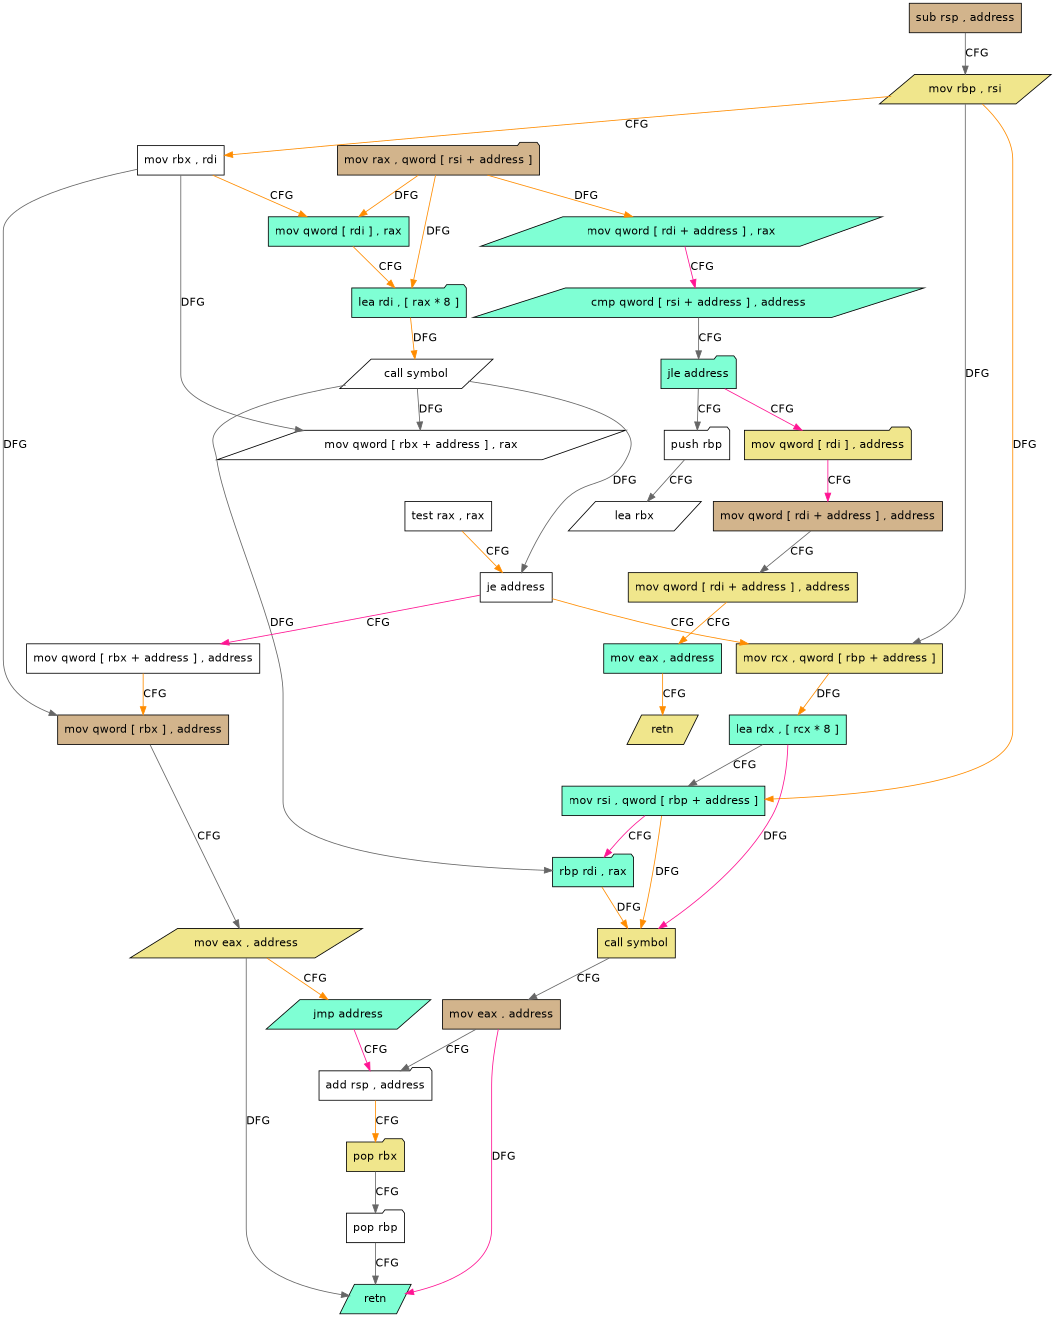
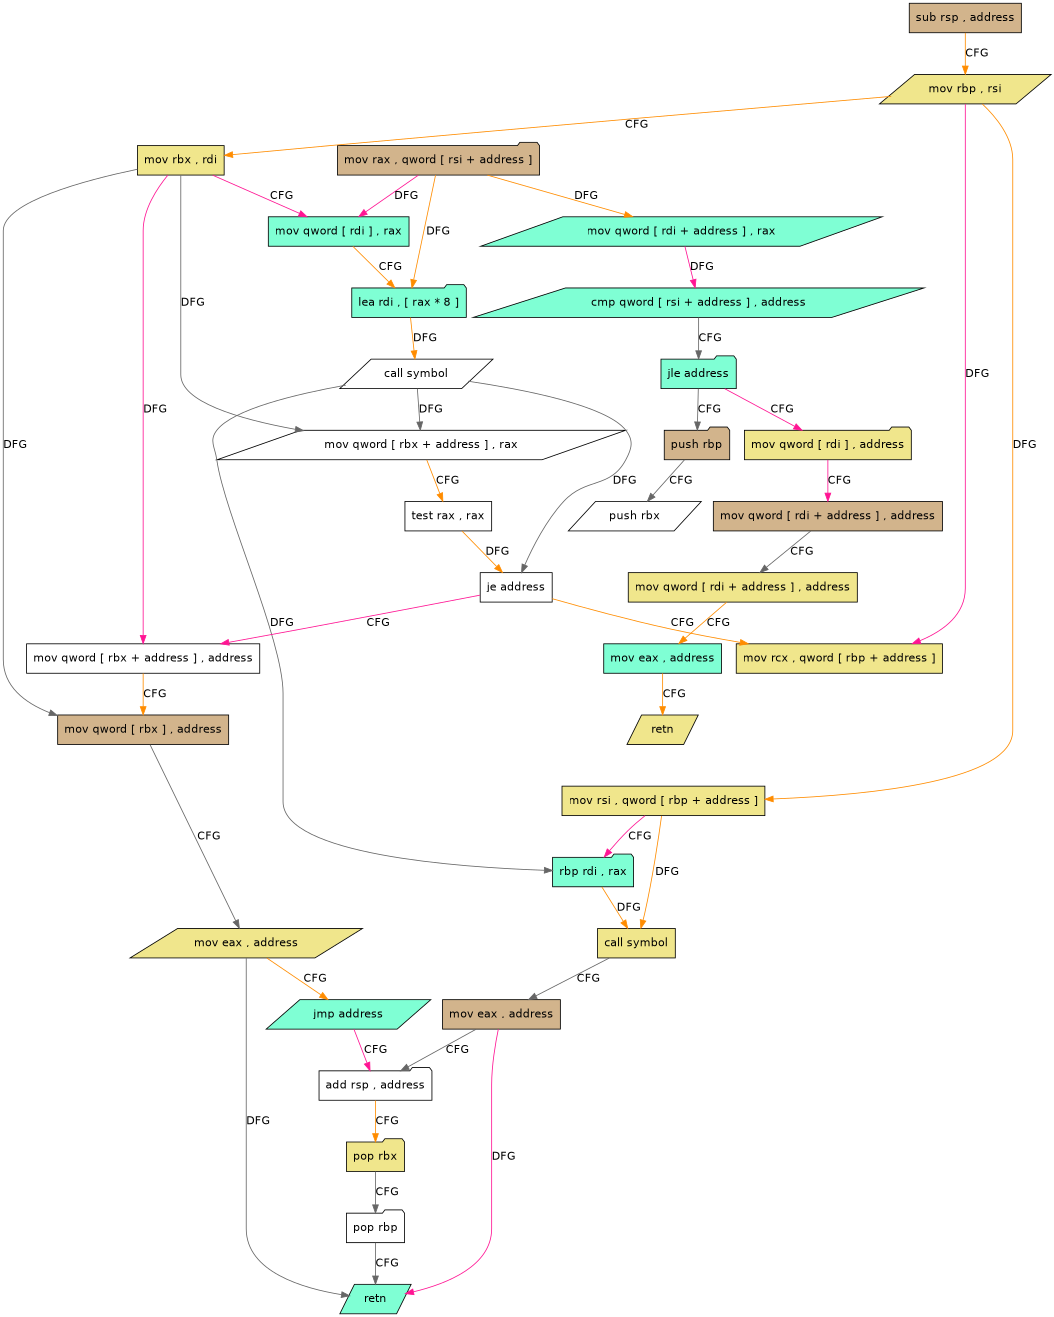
edge "sub rsp , address" -> "mov rbp , rsi": color gray40 -> darkorange
node "mov rbx , rdi": fillcolor white -> khaki
edge "mov rbx , rdi" -> "mov qword [ rdi ] , rax": color darkorange -> deeppink
edge "mov rax , qword [ rsi + address ]" -> "mov qword [ rdi ] , rax": color darkorange -> deeppink
edge "mov qword [ rdi + address ] , rax" -> "cmp qword [ rsi + address ] , address": label "CFG" -> "DFG"
edge "mov rbp , rsi" -> "mov rcx , qword [ rbp + address ]": color gray40 -> deeppink
edge "mov rbx , rdi" -> "mov qword [ rbx + address ] , address": added, label "DFG"
node "push rbp": fillcolor white -> tan
edge "mov qword [ rbx + address ] , rax" -> "test rax , rax": added, label "CFG"
node "lea rbx": label "lea rbx" -> "push rbx"
edge "test rax , rax" -> "je address": label "CFG" -> "DFG"
node "lea rdx , [ rcx * 8 ]": removed
node "mov rsi , qword [ rbp + address ]": fillcolor aquamarine -> khaki
